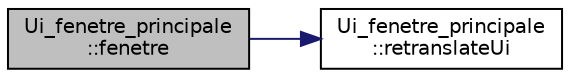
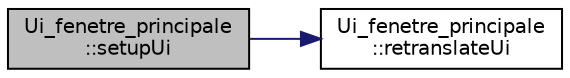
node "Ui_fenetre_principale ::fenetre": label "Ui_fenetre_principale ::fenetre" -> "Ui_fenetre_principale ::setupUi"
